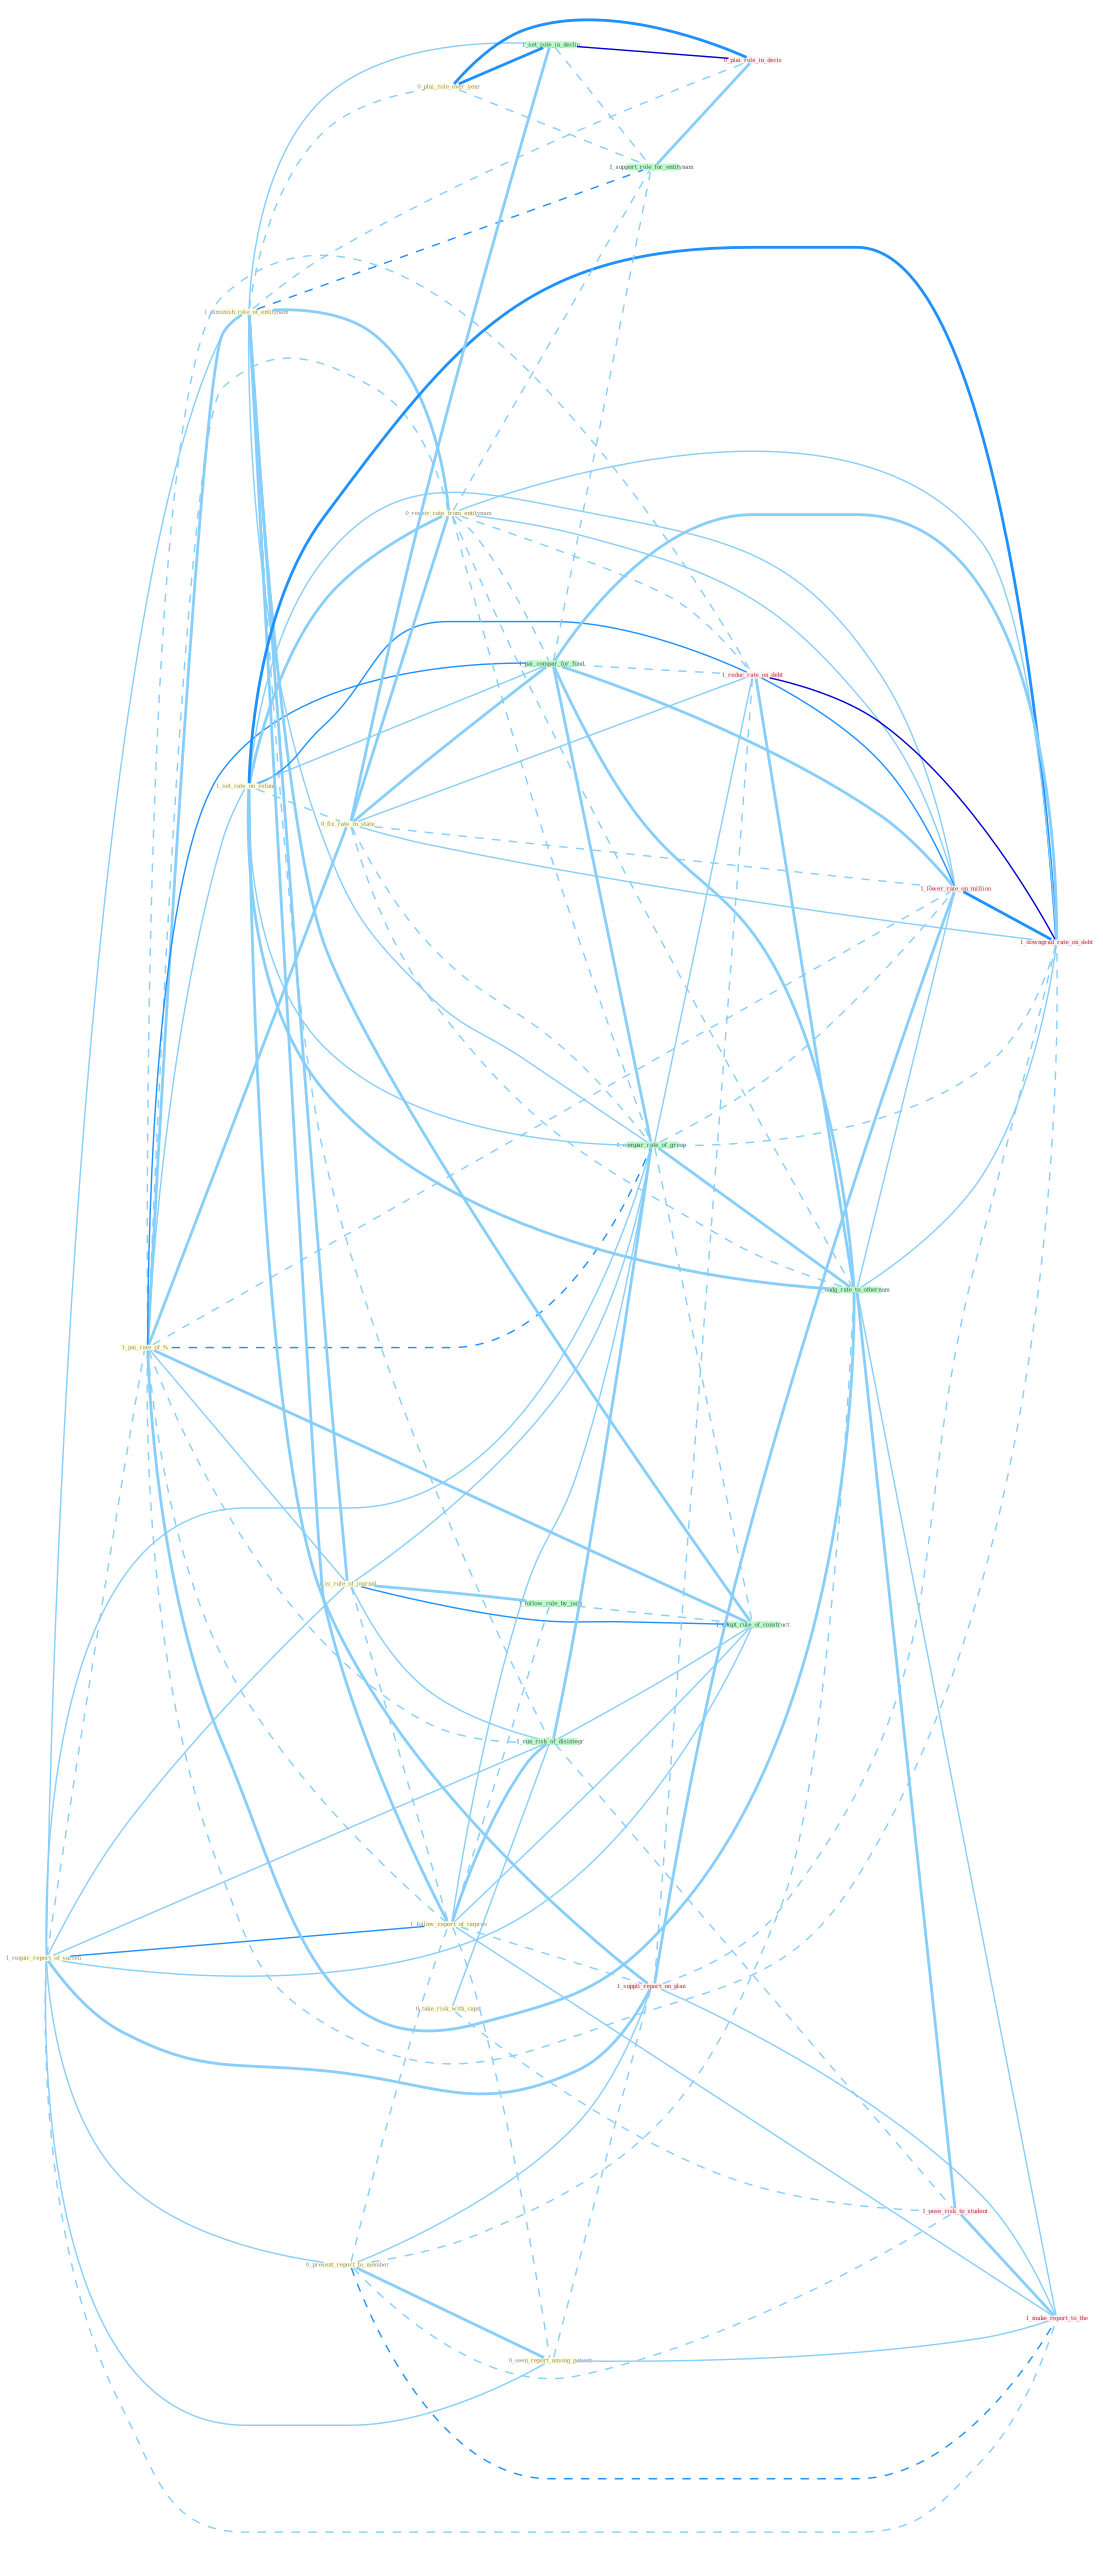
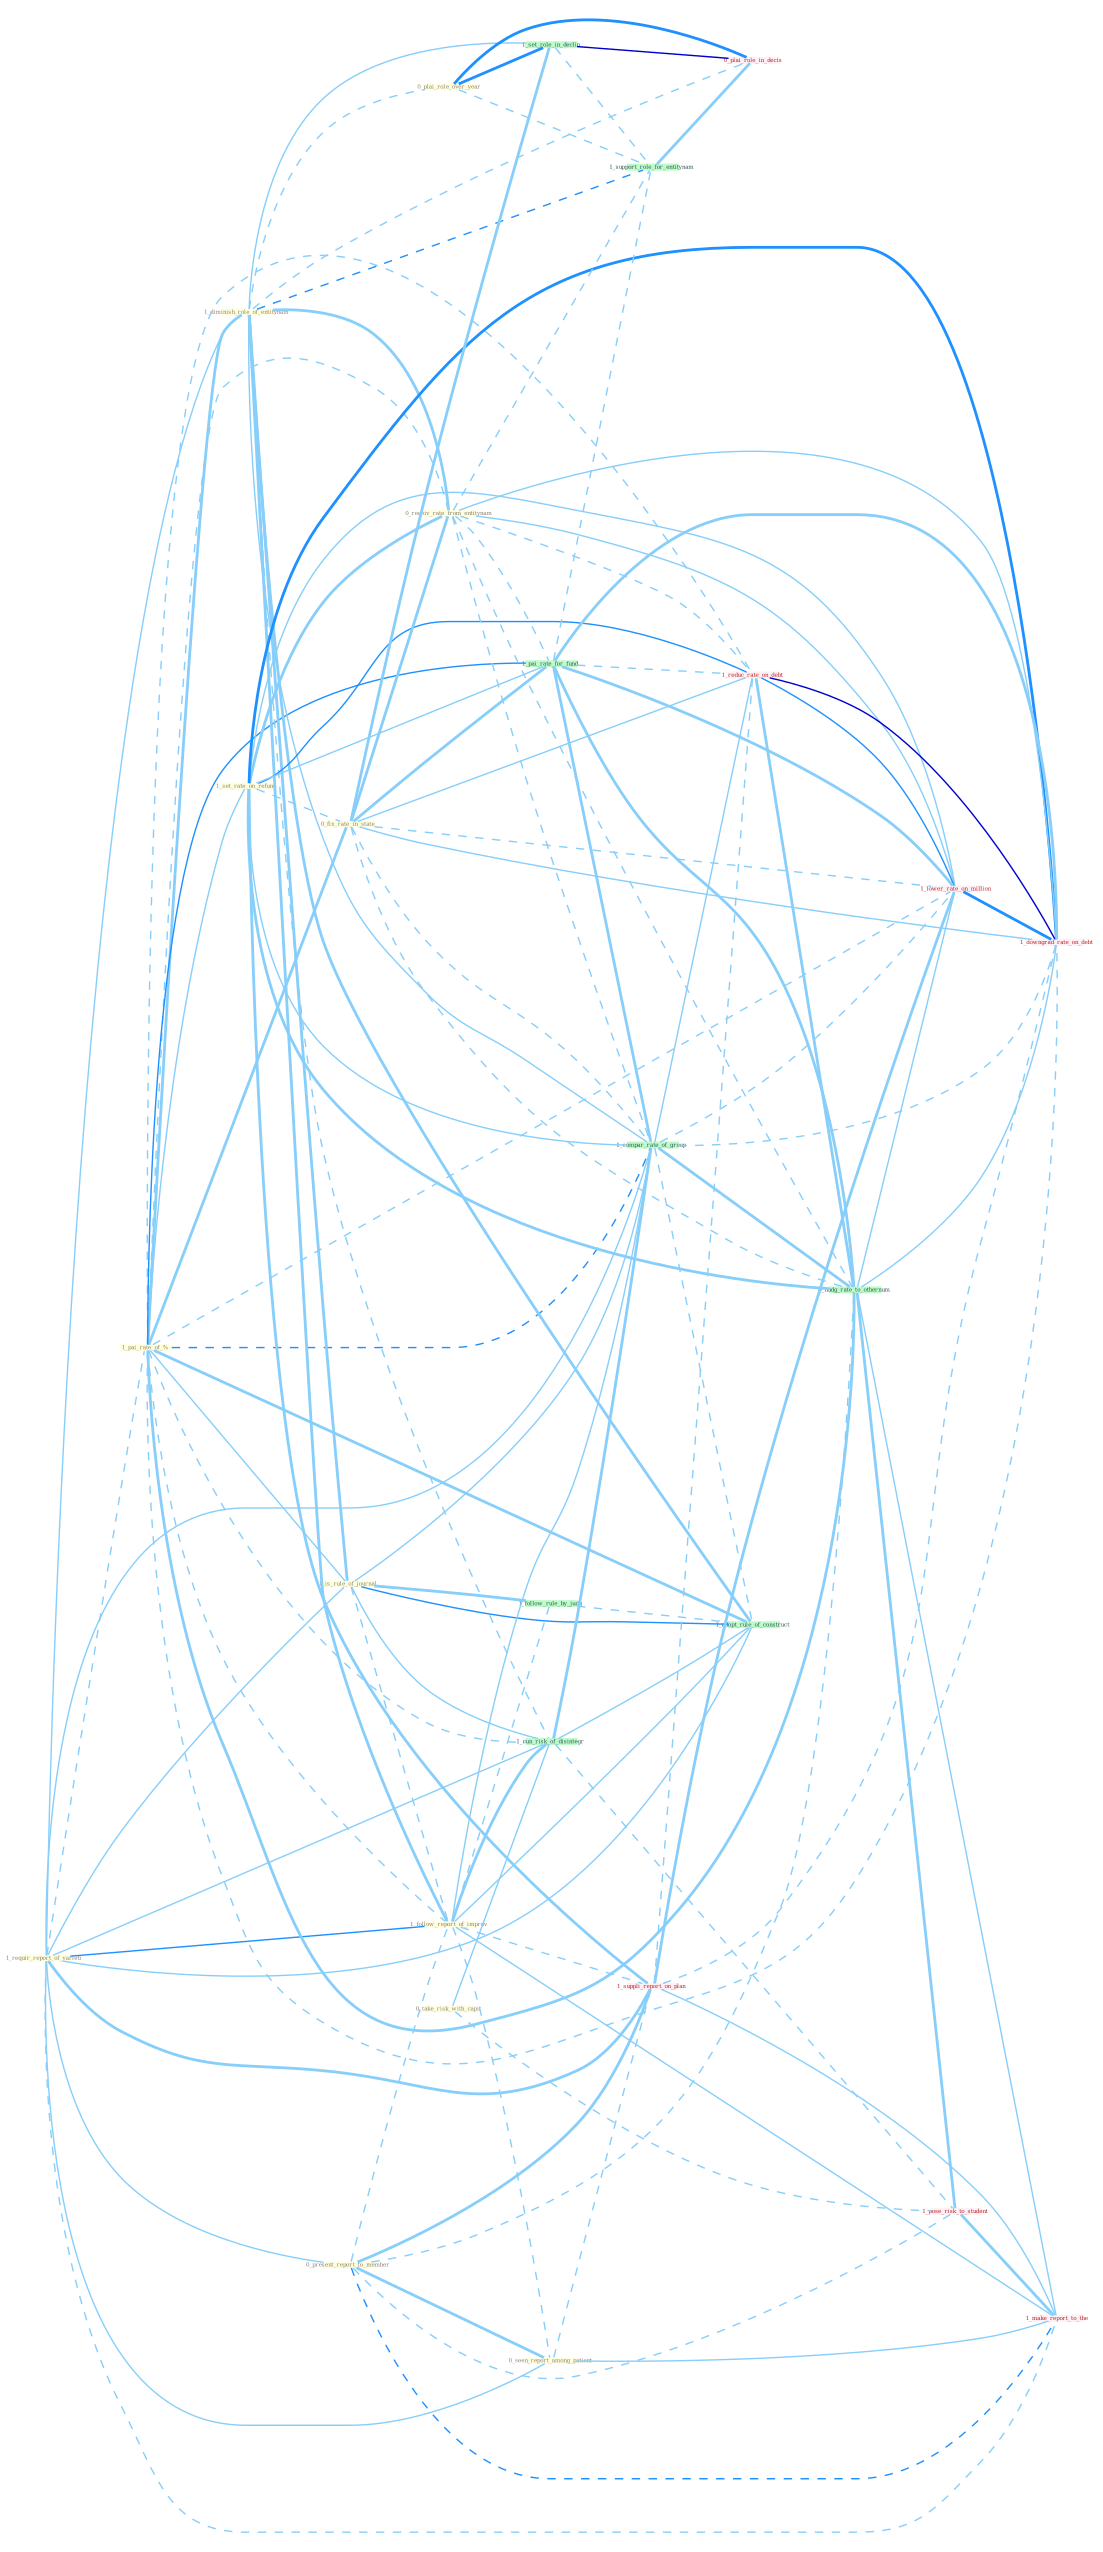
node "1_pai_compar_for_fund": label "1_pai_compar_for_fund" -> "1_pai_rate_for_fund"
edge "1_suppli_report_on_plan" -- "0_present_report_to_member": style solid -> bold
